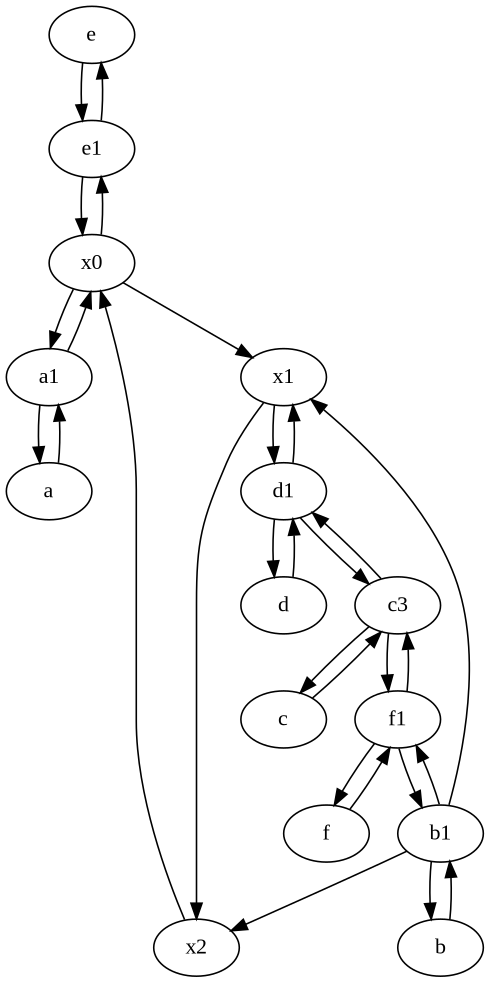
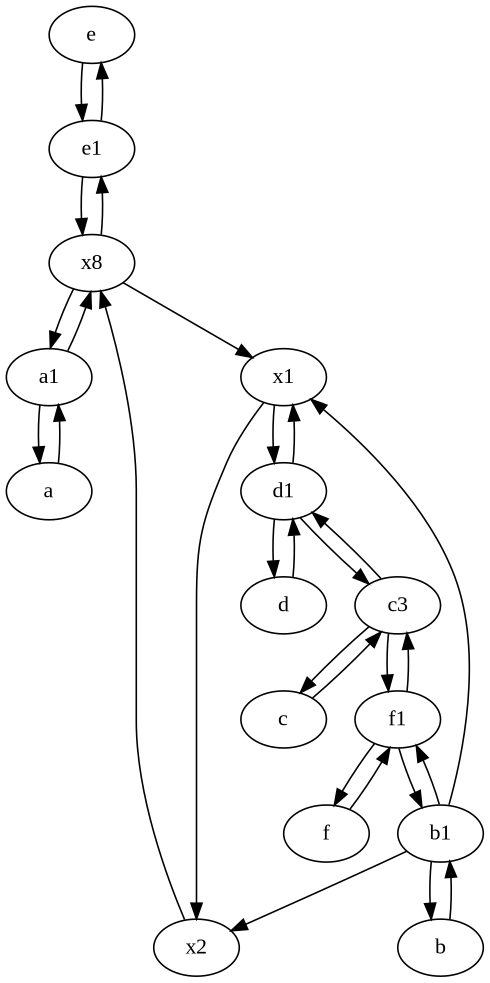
node "x0": label "x0" -> "x8"
